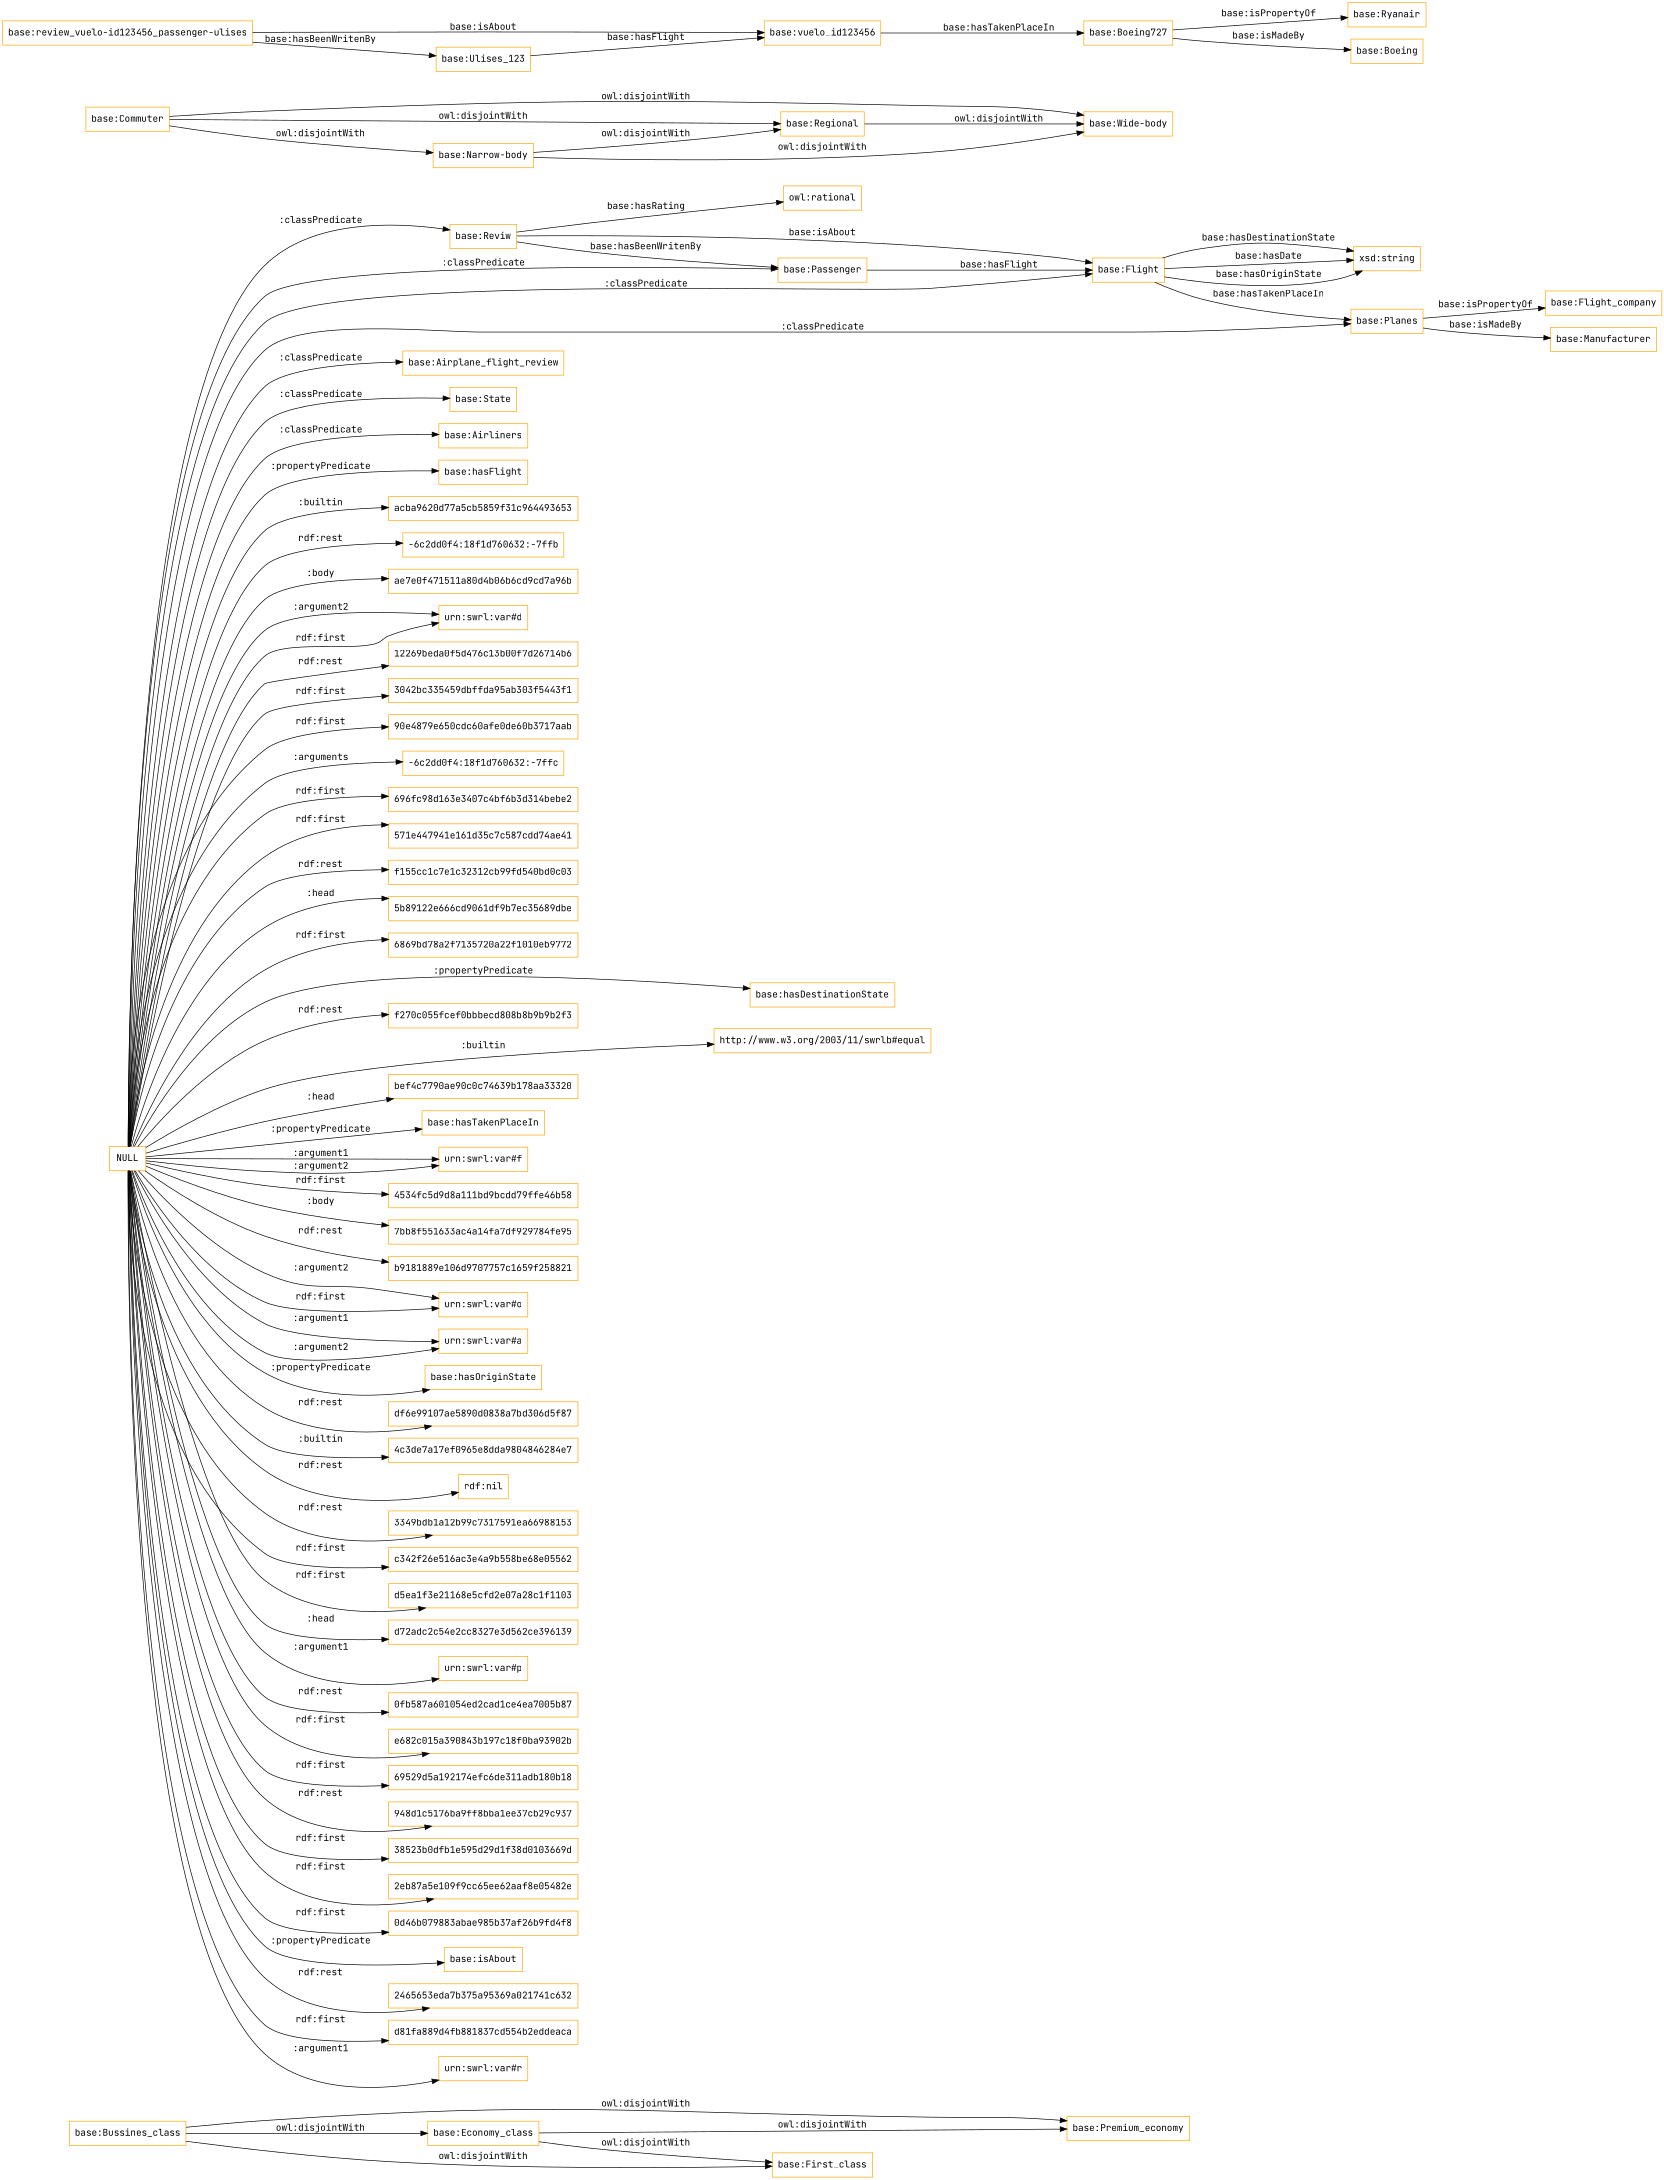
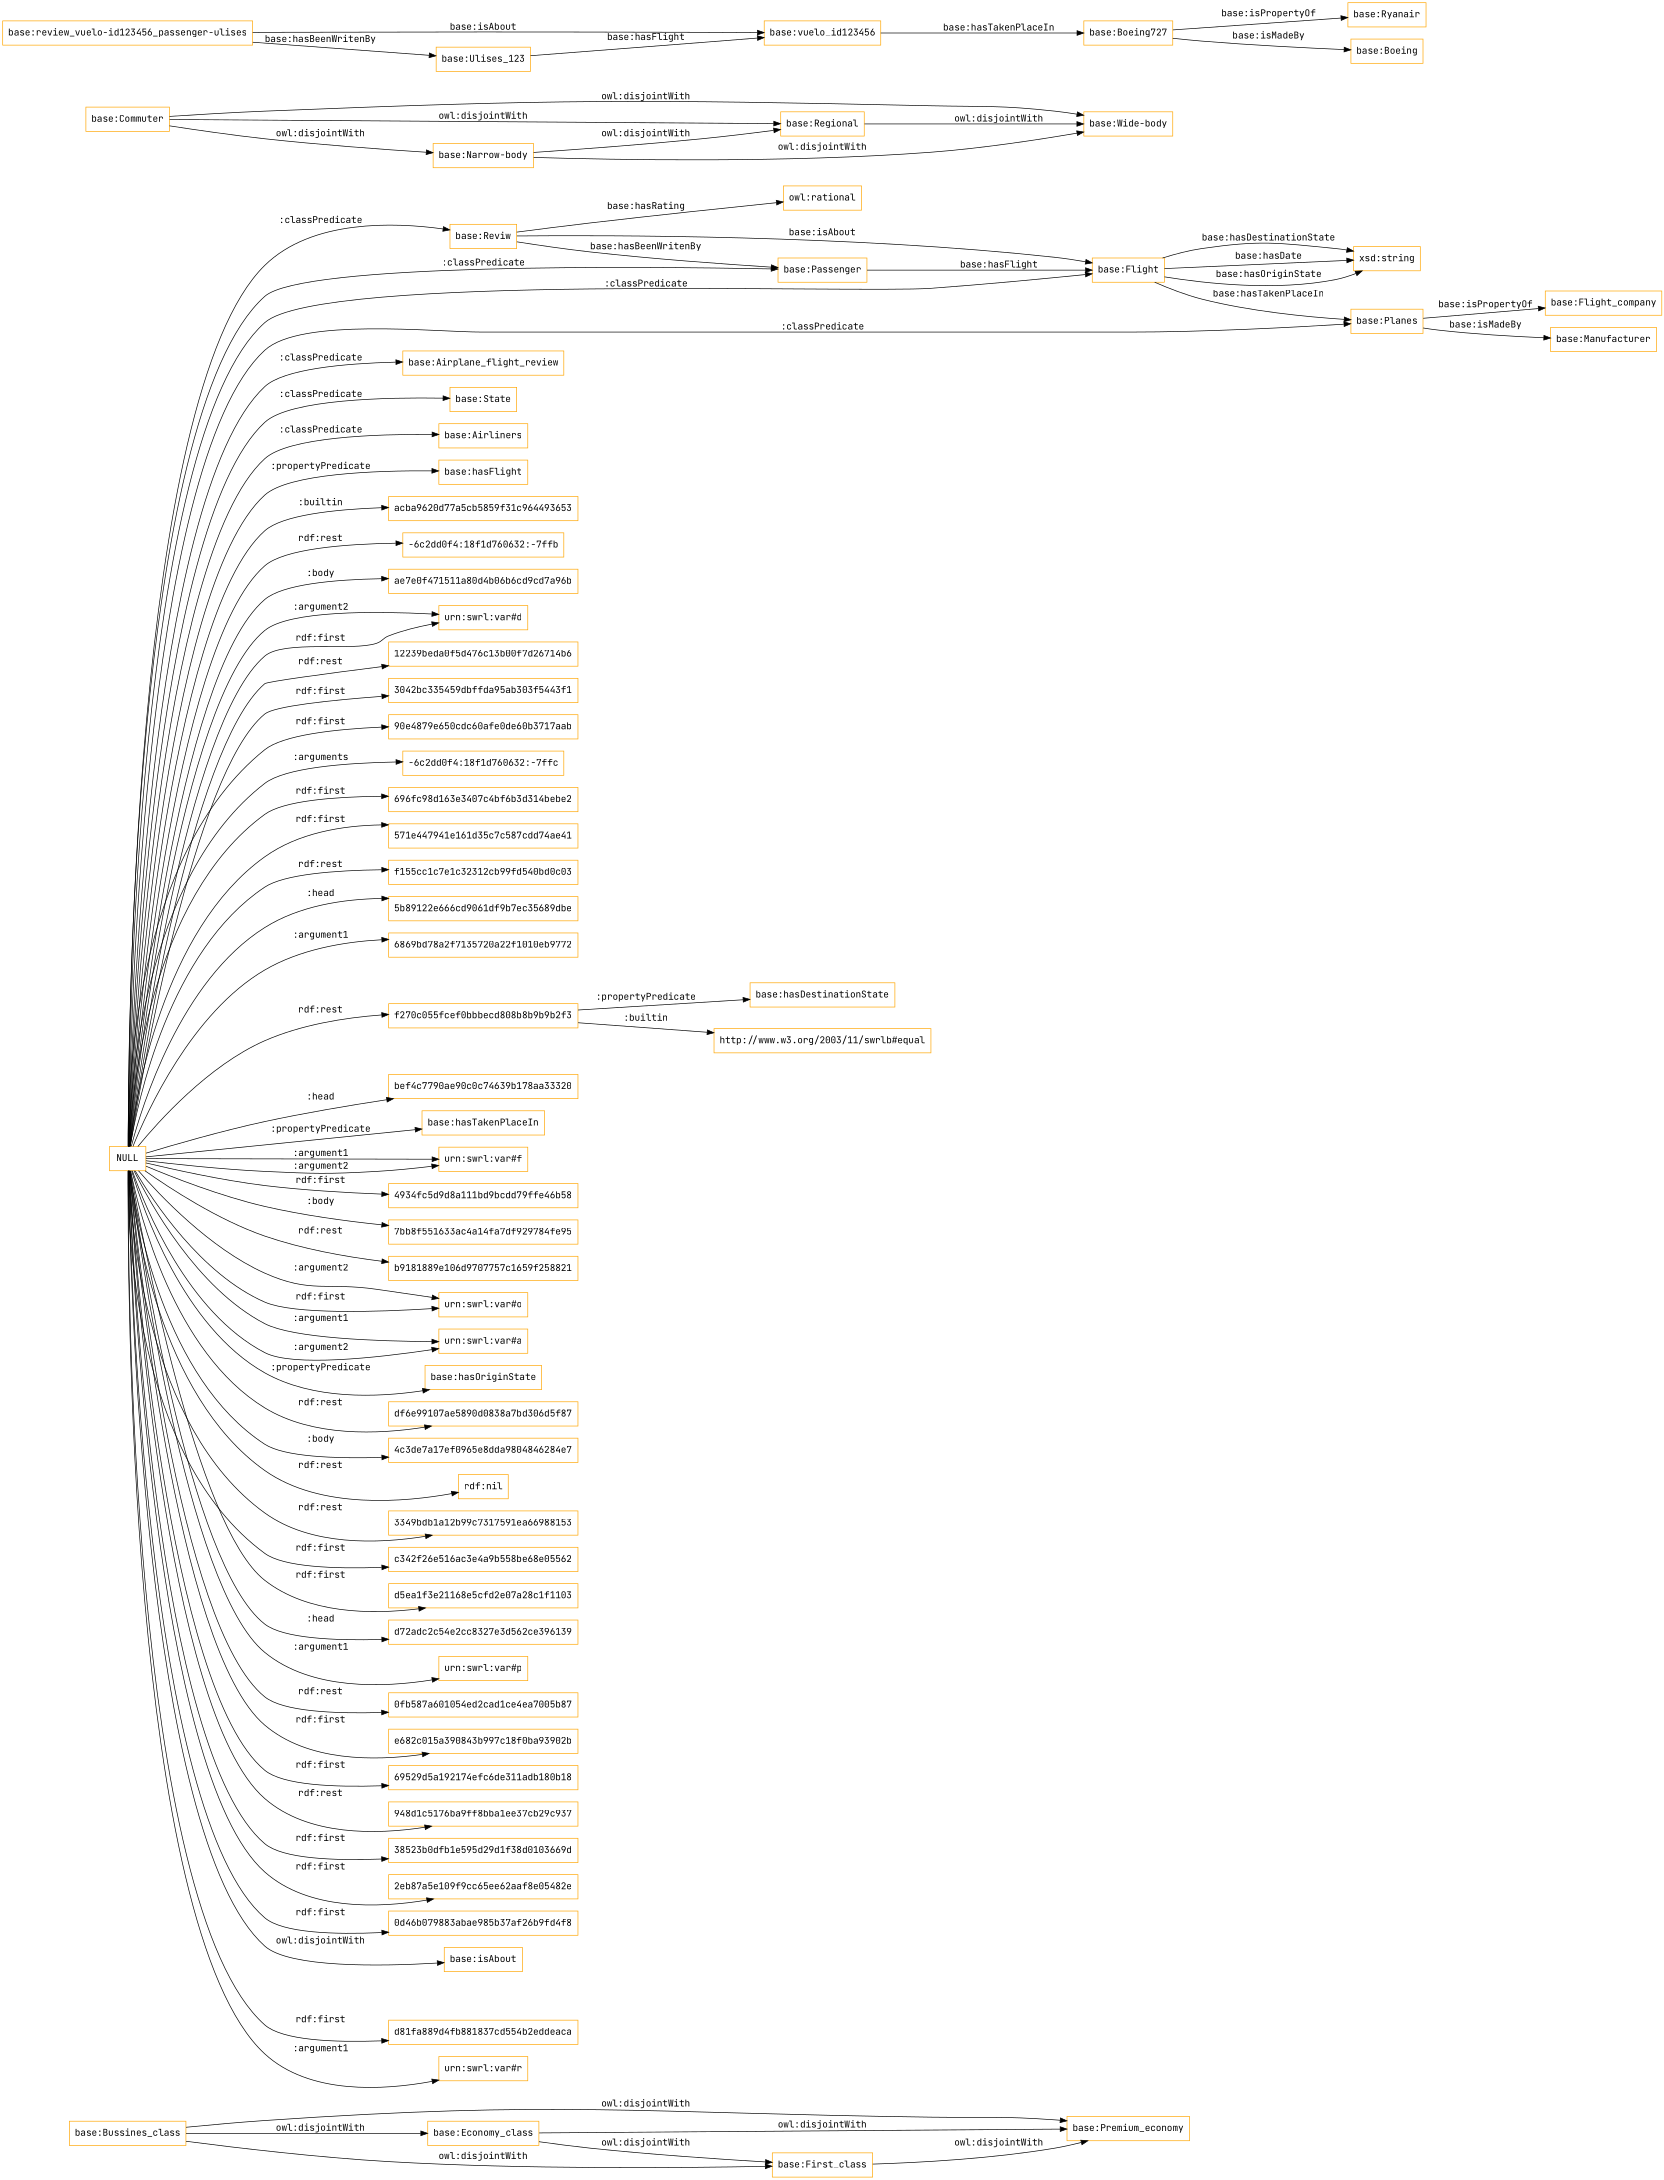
node "12269beda0f5d476c13b00f7d26714b6": label "12269beda0f5d476c13b00f7d26714b6" -> "12239beda0f5d476c13b00f7d26714b6"
edge "NULL" -> "6869bd78a2f7135720a22f1010eb9772": label "rdf:first" -> ":argument1"
edge "NULL" -> "base:hasDestinationState": now "f270c055fcef0bbbecd808b8b9b9b2f3" -> "base:hasDestinationState"
edge "NULL" -> "http://www.w3.org/2003/11/swrlb#equal": now "f270c055fcef0bbbecd808b8b9b9b2f3" -> "http://www.w3.org/2003/11/swrlb#equal"
node "4534fc5d9d8a111bd9bcdd79ffe46b58": label "4534fc5d9d8a111bd9bcdd79ffe46b58" -> "4934fc5d9d8a111bd9bcdd79ffe46b58"
edge "NULL" -> "4c3de7a17ef0965e8dda9804846284e7": label ":builtin" -> ":body"
node "e682c015a390843b197c18f0ba93902b": label "e682c015a390843b197c18f0ba93902b" -> "e682c015a390843b997c18f0ba93902b"
edge "NULL" -> "base:isAbout": label ":propertyPredicate" -> "owl:disjointWith"
node "2465653eda7b375a95369a021741c632": removed
edge "base:First_class" -> "base:Premium_economy": added, label "owl:disjointWith"
